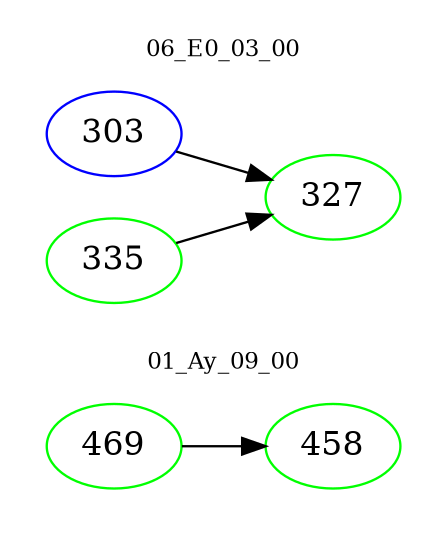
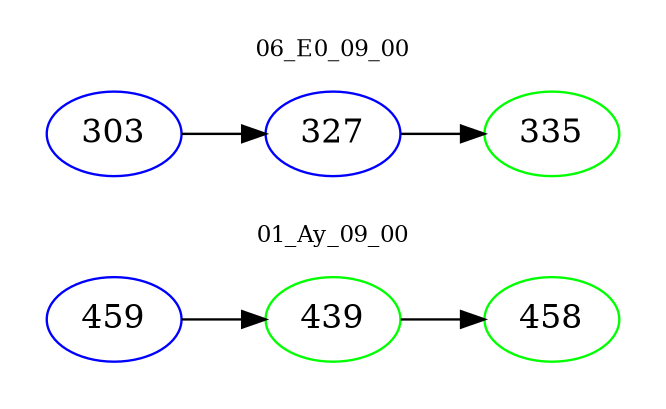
cluster "06_E0_03_00": label "06_E0_03_00" -> "06_E0_09_00"
node "327": color green -> blue
edge "335" -> "327": reversed
node "459": added
node "469": label "469" -> "439"
